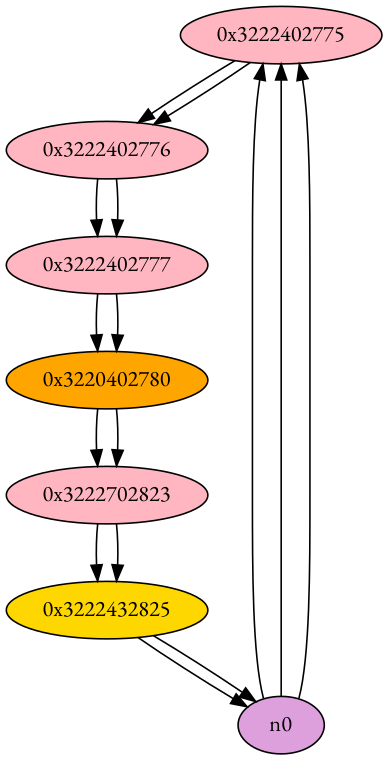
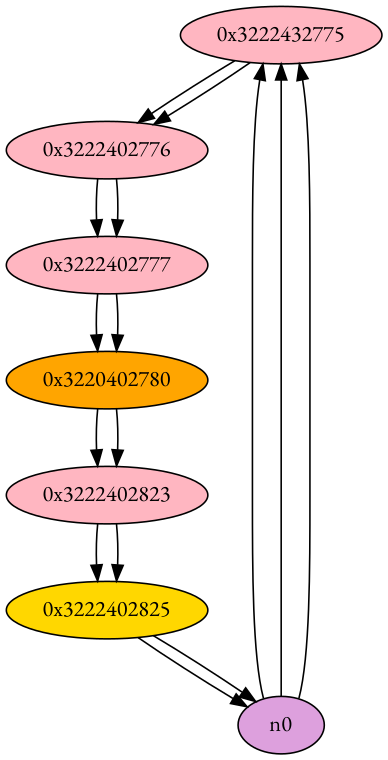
node "0x3222402775": label "0x3222402775" -> "0x3222432775"
node "0x3222702823": label "0x3222702823" -> "0x3222402823"
node "0x3222432825": label "0x3222432825" -> "0x3222402825"
